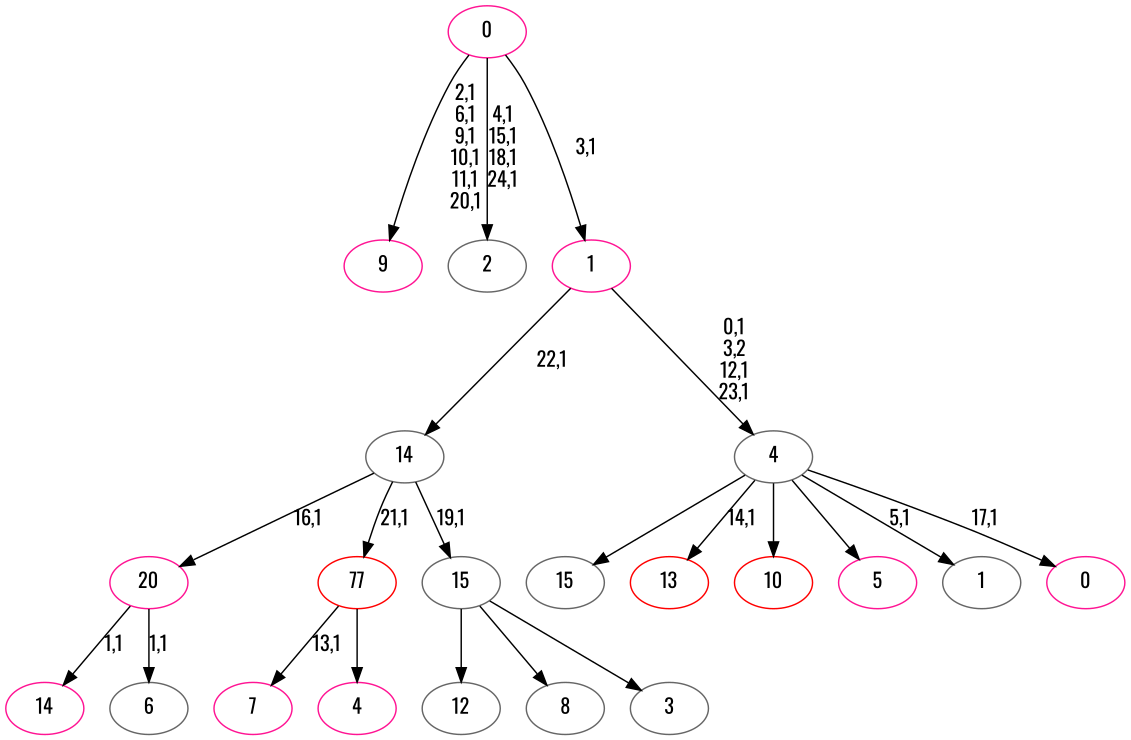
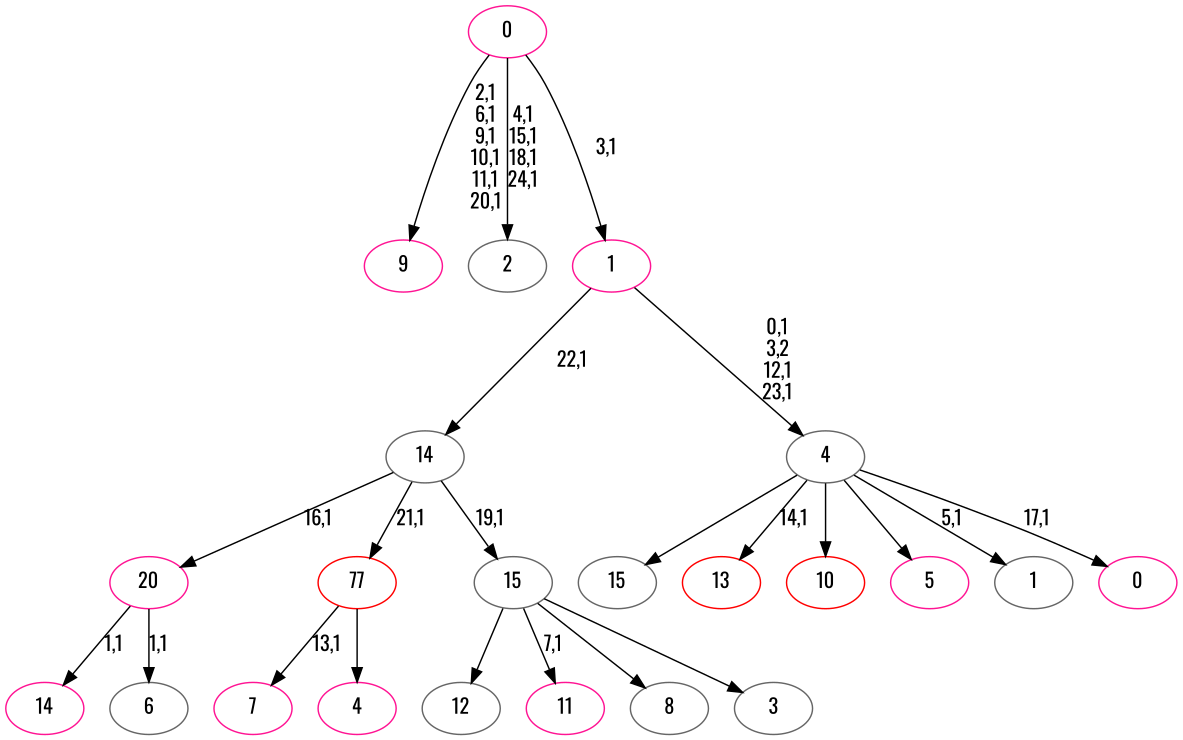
node "11": added
